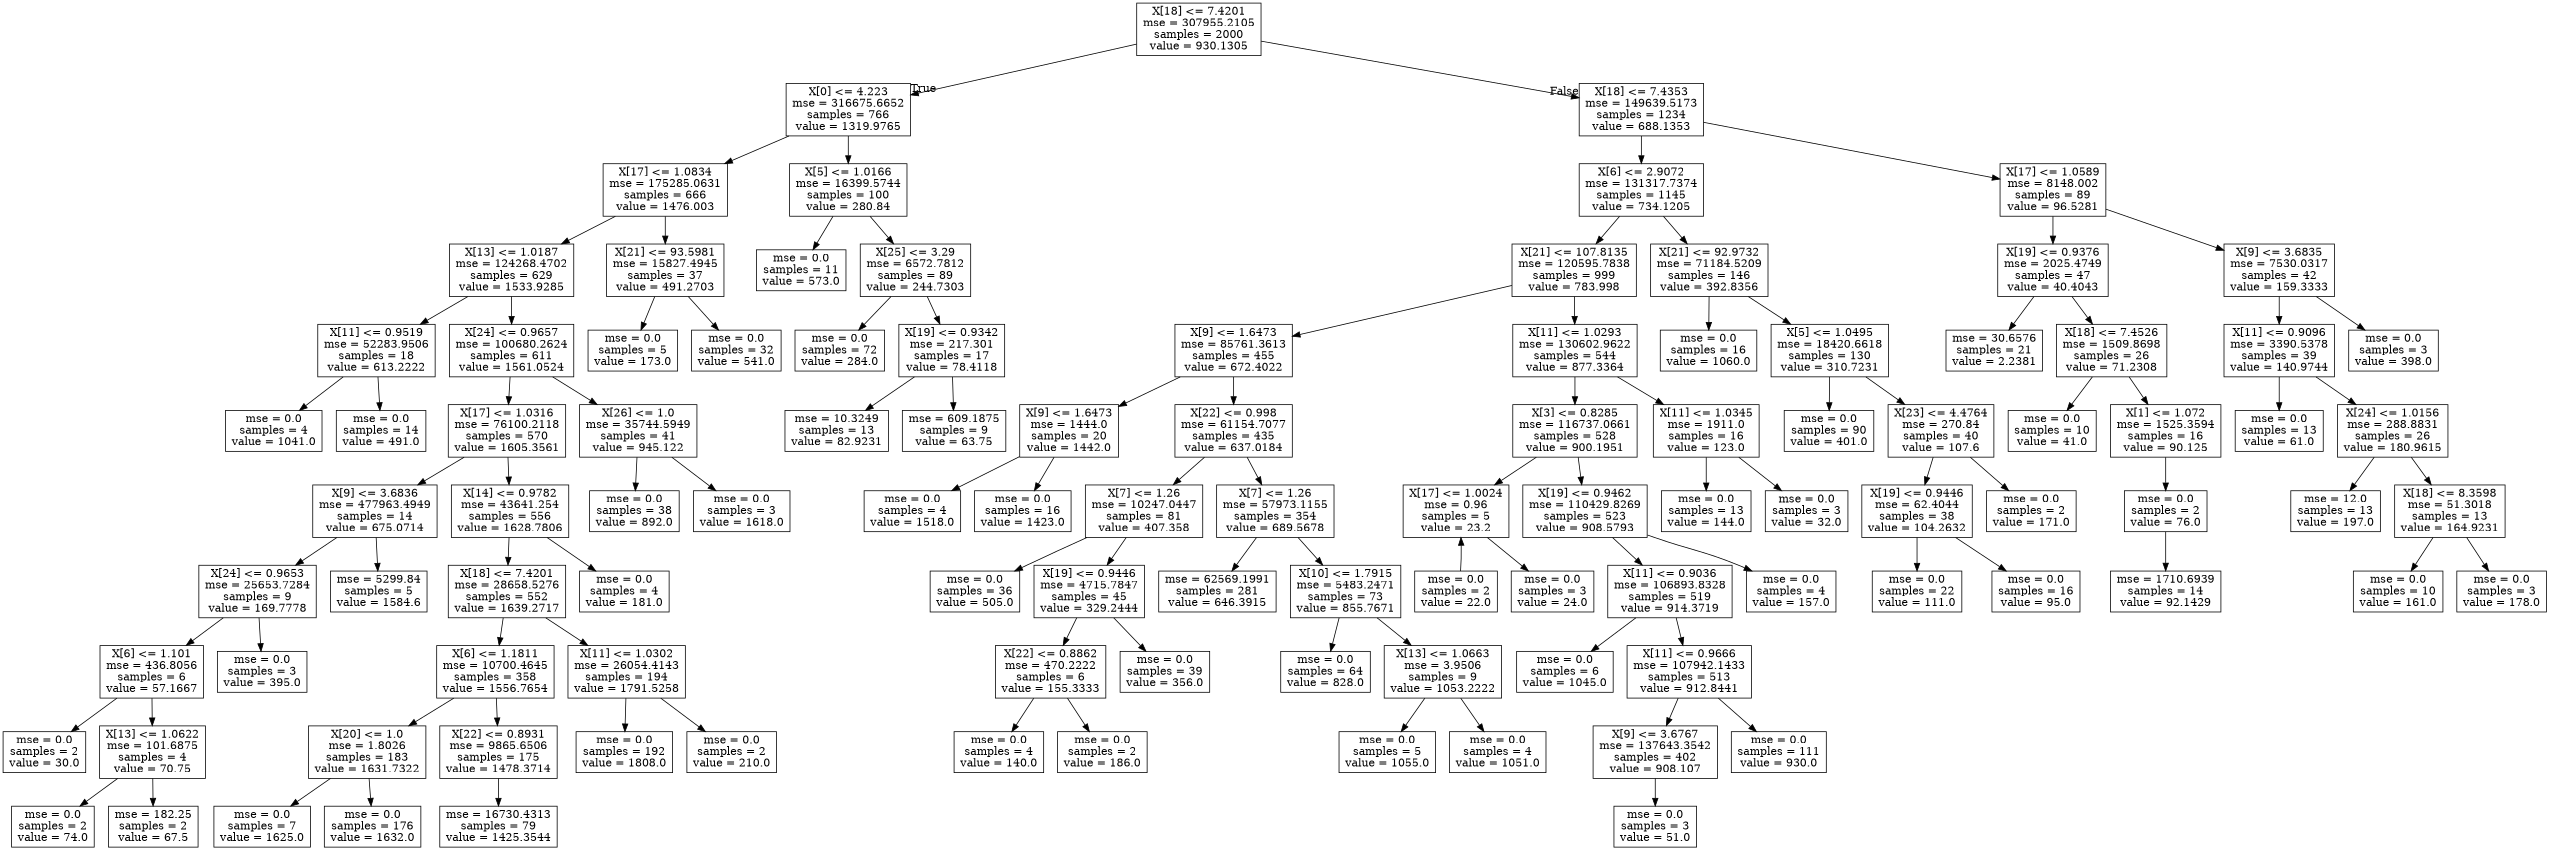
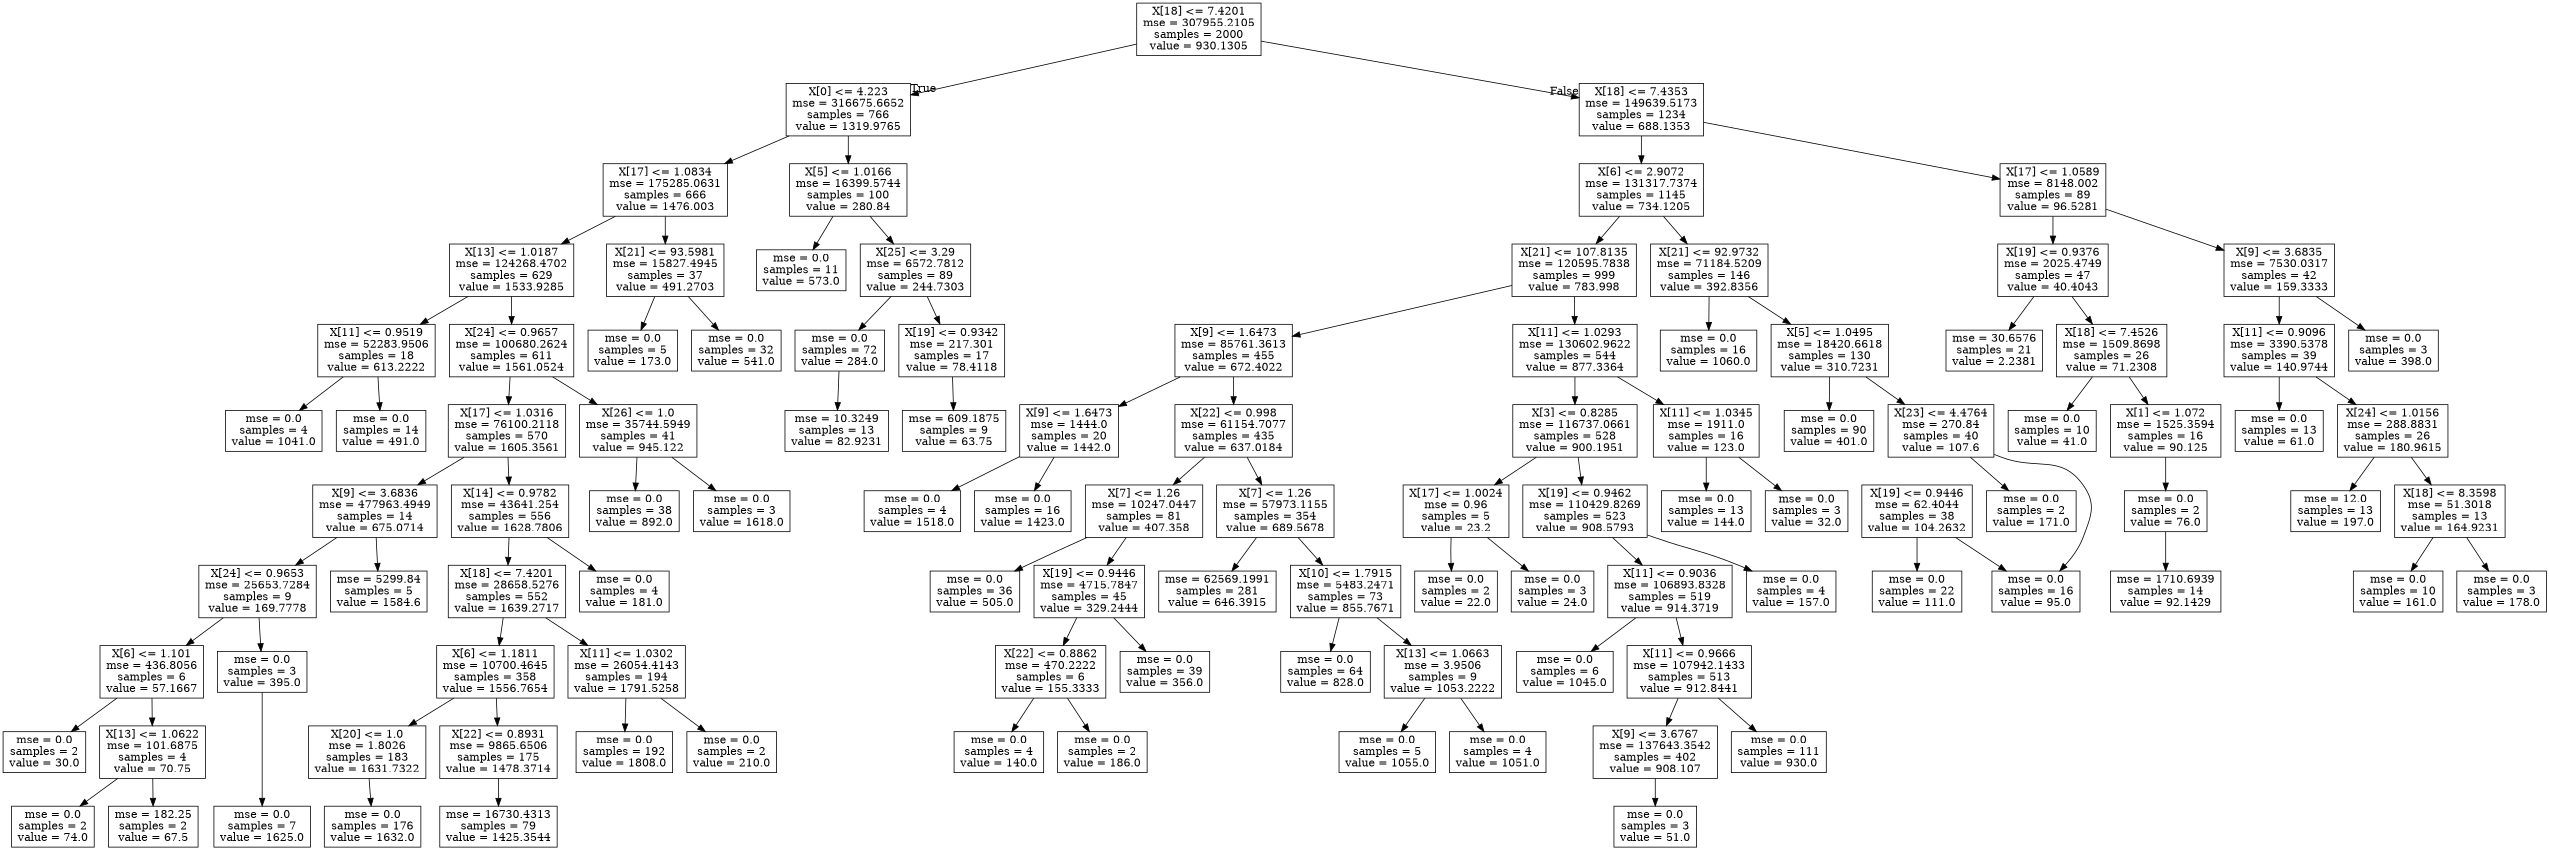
edge "X[19] <= 0.9342 mse = 217.301 samples = 17 value = 78.4118" -> "mse = 10.3249 samples = 13 value = 82.9231": now "mse = 0.0 samples = 72 value = 284.0" -> "mse = 10.3249 samples = 13 value = 82.9231"
edge "X[23] <= 4.4764 mse = 270.84 samples = 40 value = 107.6" -> "X[19] <= 0.9446 mse = 62.4044 samples = 38 value = 104.2632": now "X[23] <= 4.4764 mse = 270.84 samples = 40 value = 107.6" -> "mse = 0.0 samples = 16 value = 95.0"
edge "mse = 0.0 samples = 2 value = 22.0" -> "X[17] <= 1.0024 mse = 0.96 samples = 5 value = 23.2": reversed
edge "X[20] <= 1.0 mse = 1.8026 samples = 183 value = 1631.7322" -> "mse = 0.0 samples = 7 value = 1625.0": now "mse = 0.0 samples = 3 value = 395.0" -> "mse = 0.0 samples = 7 value = 1625.0"
